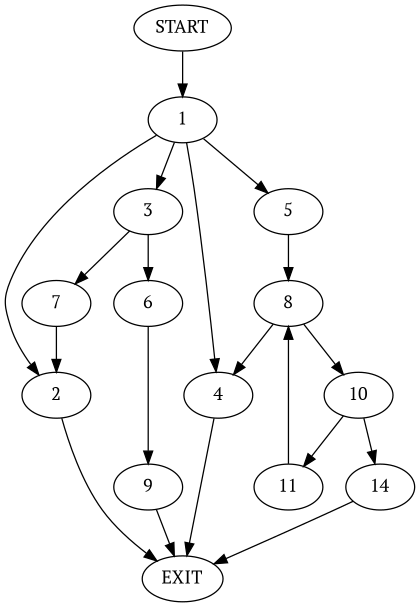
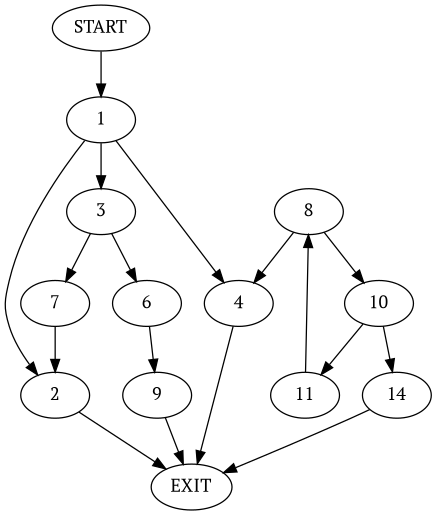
node "5": removed
